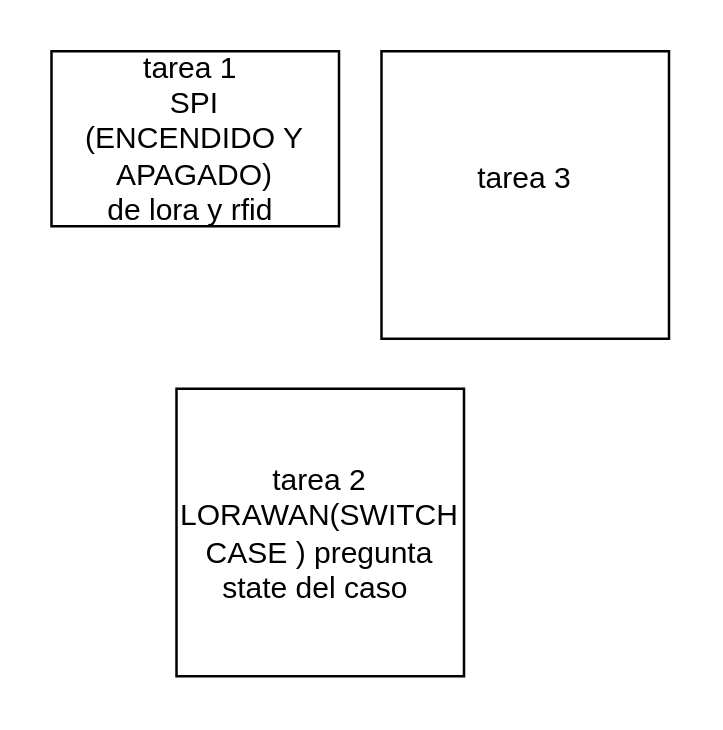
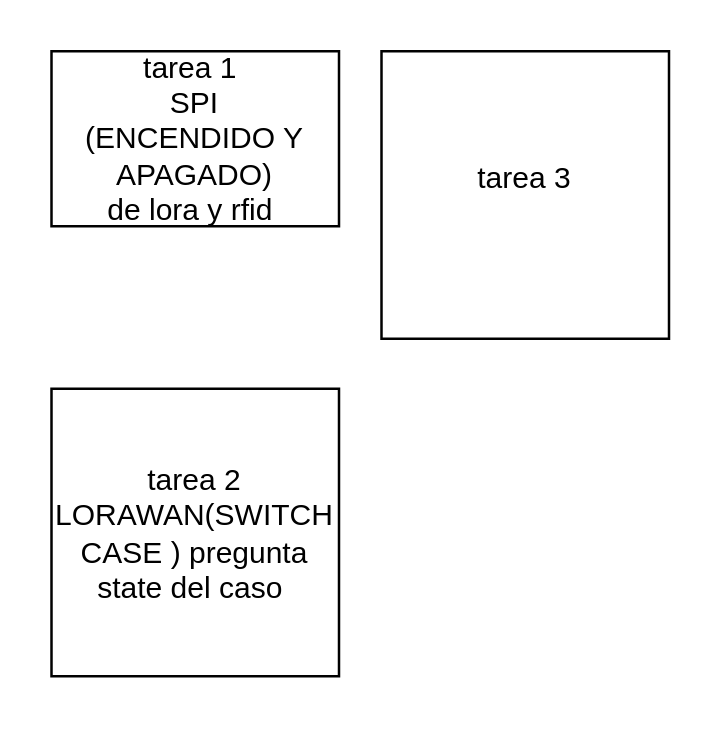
node "tarea 2 LORAWAN(SWITCH CASE ) pregunta state del caso": moved (320, 533) -> (195, 533)
